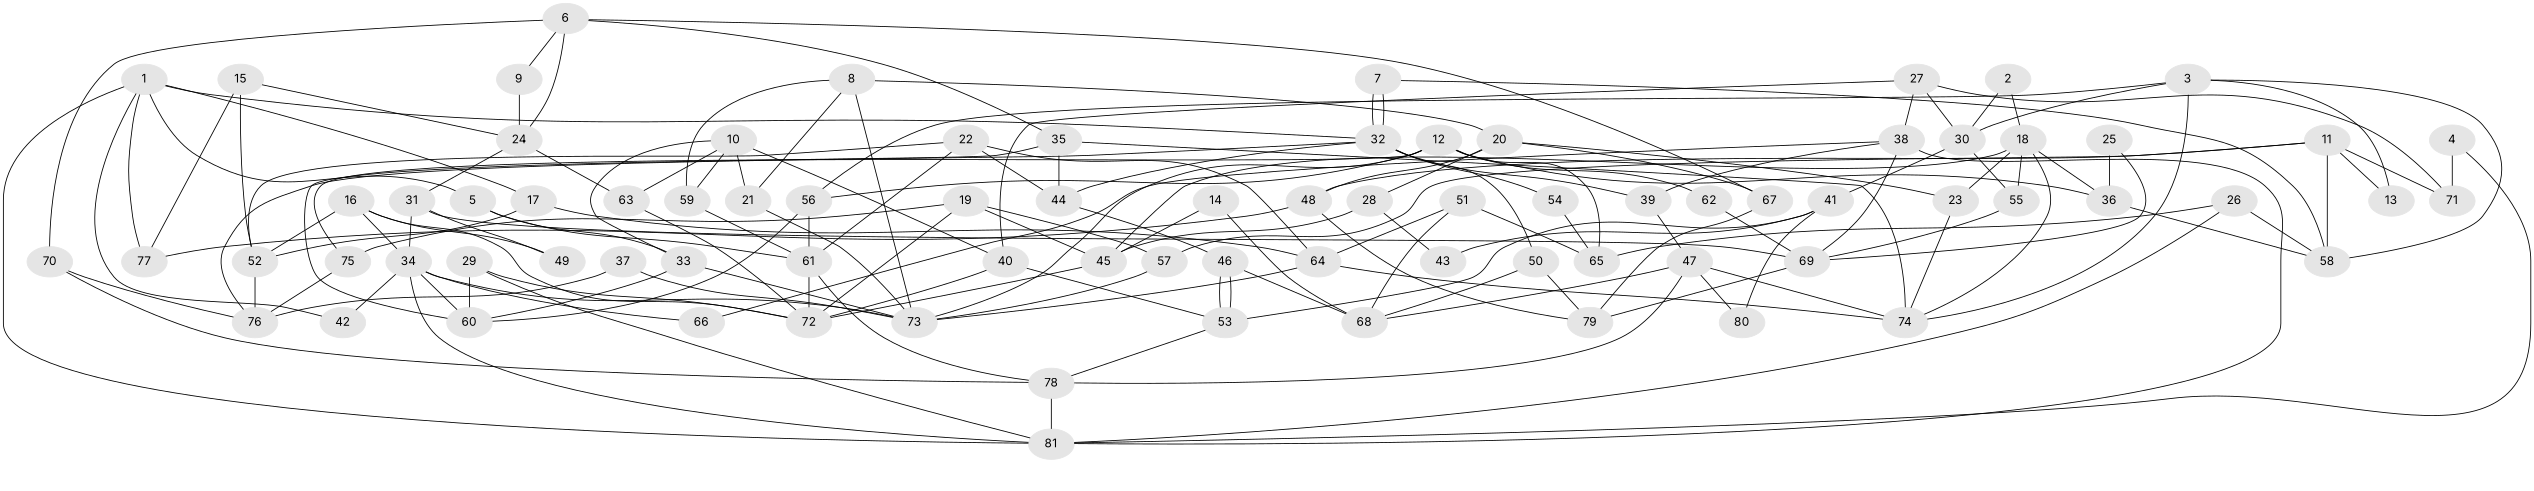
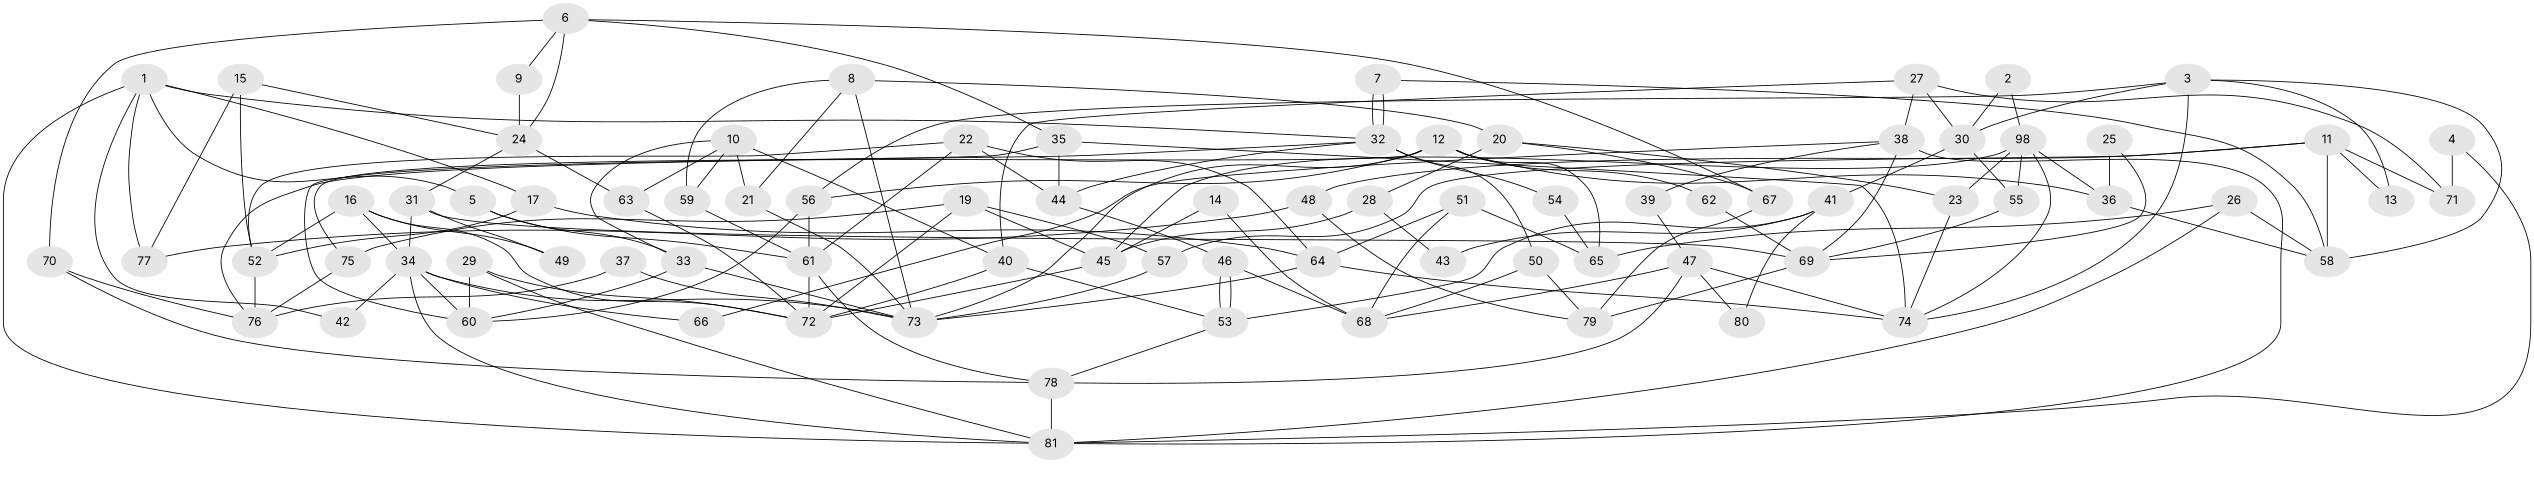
node "18": label "18" -> "98"
edge "20" -- "48": removed
edge "32" -- "39": removed
